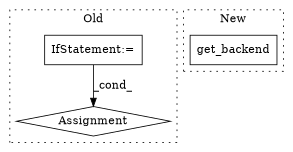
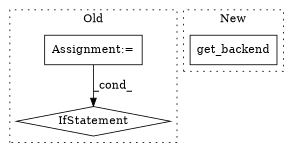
node "IfStatement:=": label "IfStatement:=" -> "Assignment:="
node "Assignment": label "Assignment" -> "IfStatement"
